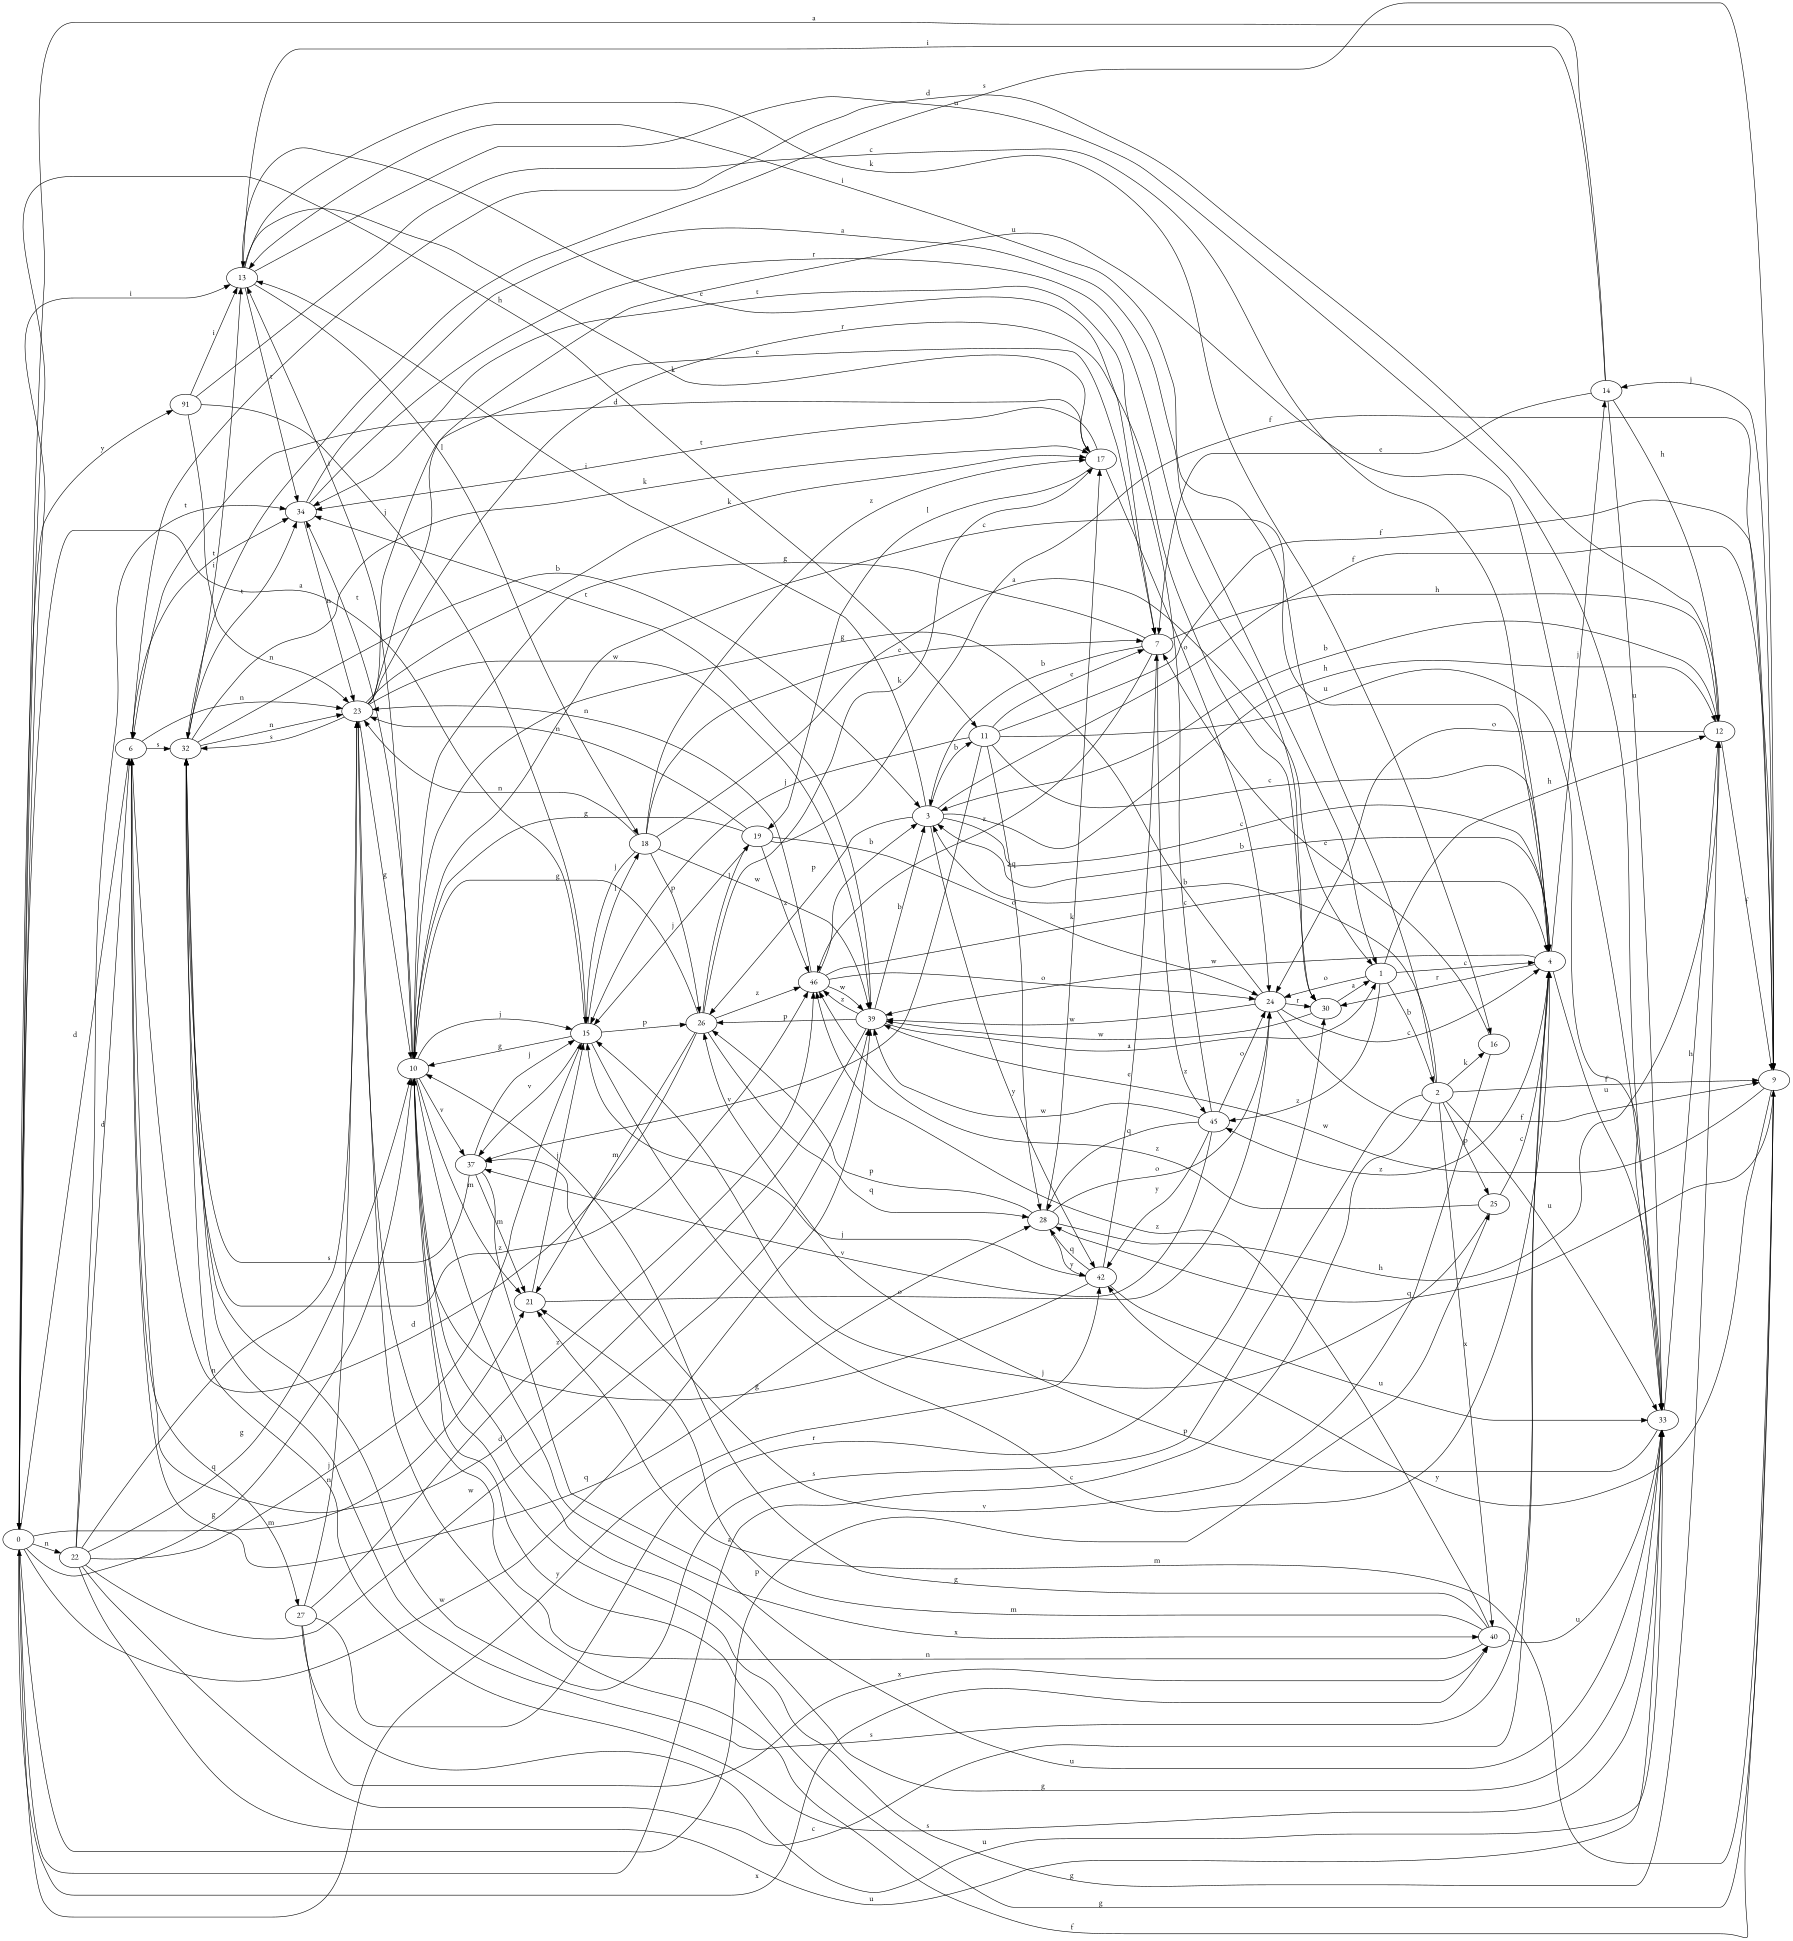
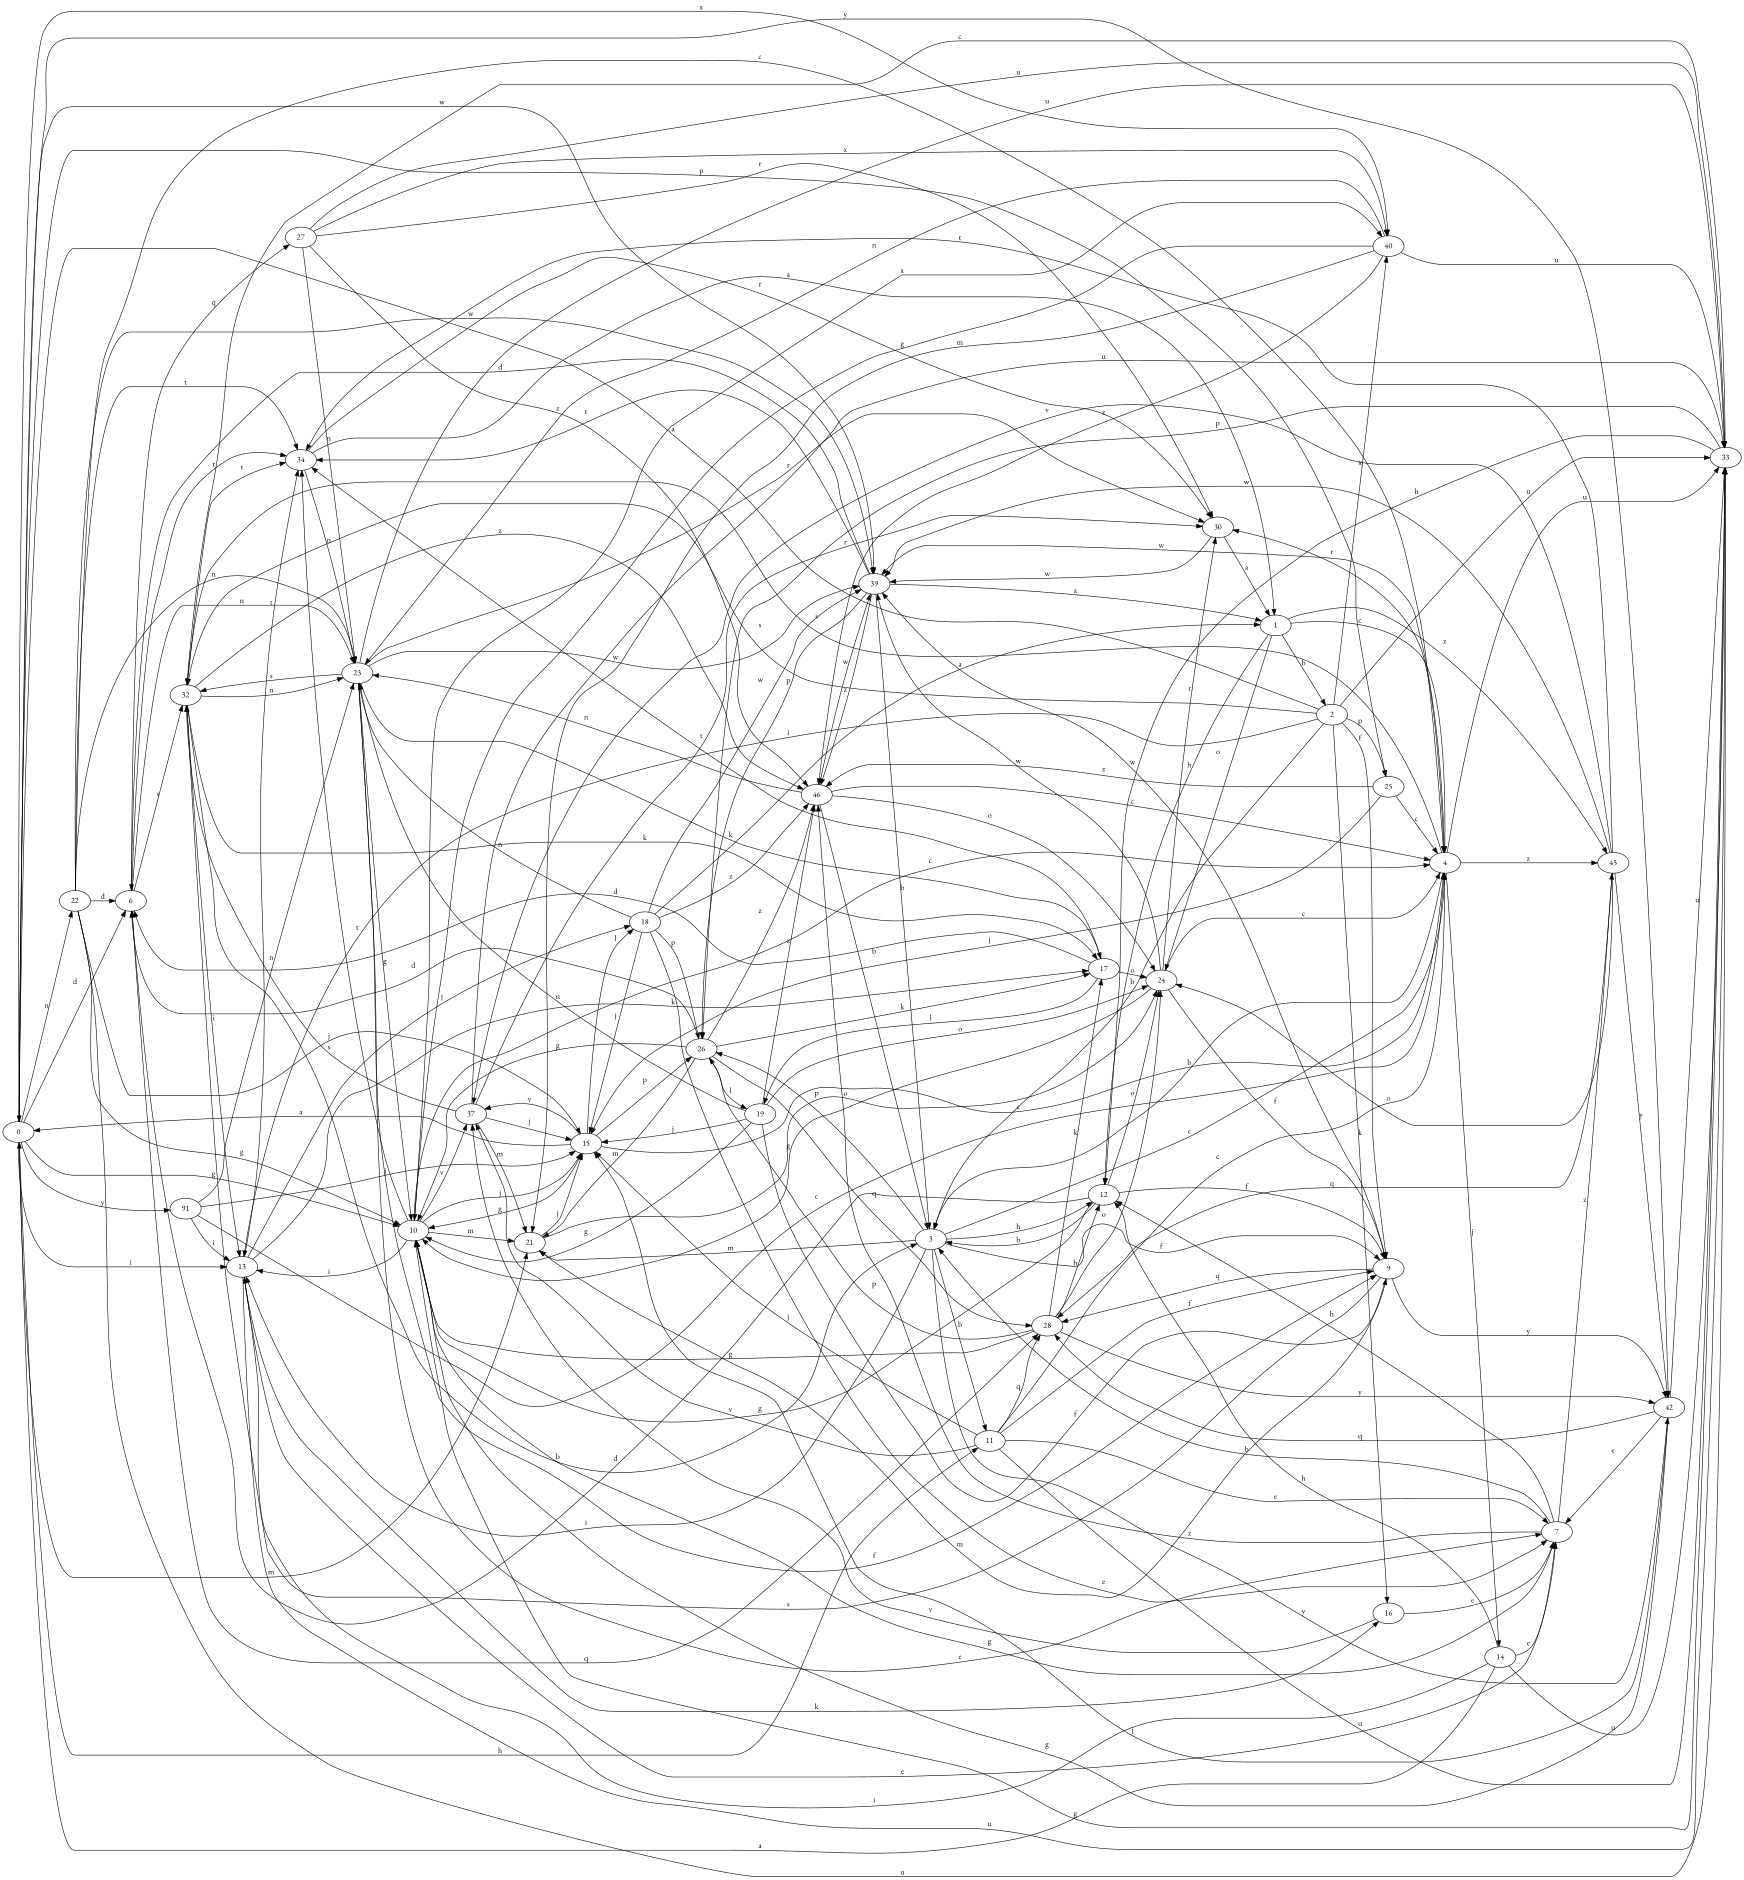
edge "18" -> "17": now "18" -> "46"
edge "9" -> "14": removed, label "j"
edge "37" -> "30": added, label "r"
edge "3" -> "21": added, label "m"
edge "33" -> "32": label "s" -> "c"
edge "9" -> "10": now "28" -> "10"
